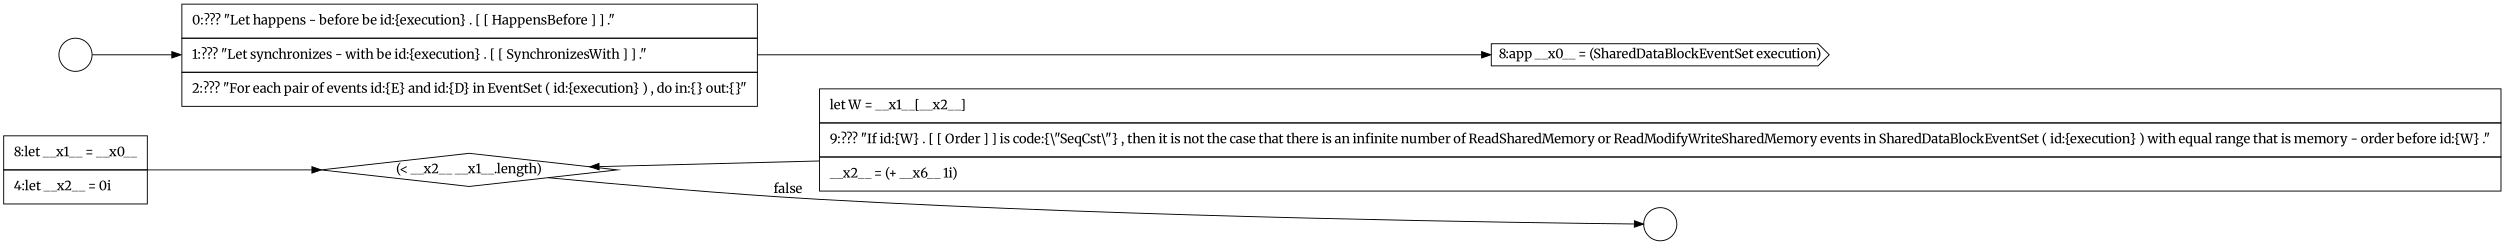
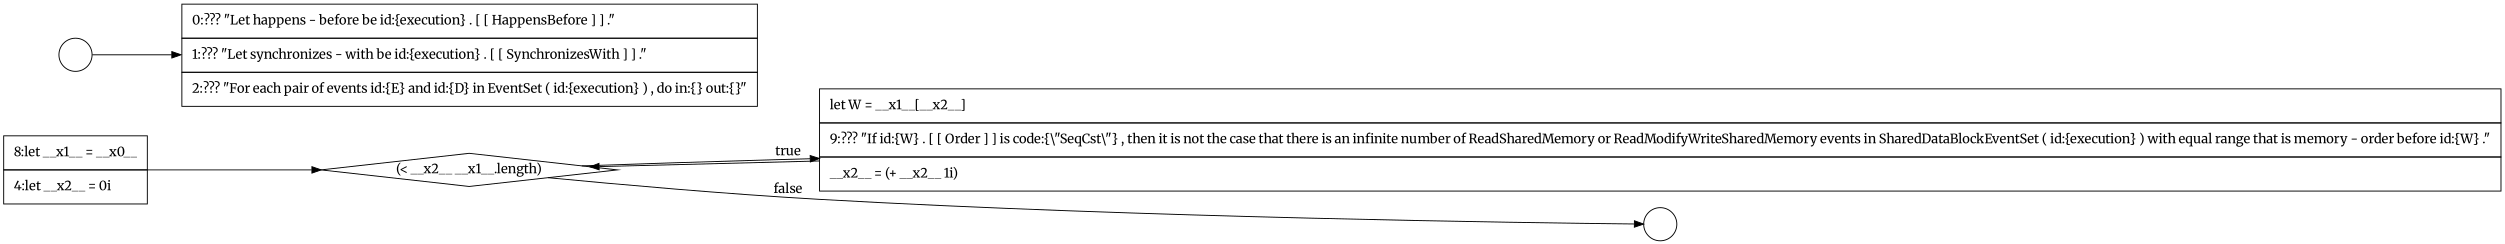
node "8:app __x0__ = (SharedDataBlockEventSet execution)": removed
edge "(< __x2__ __x1__.length)" -> "let W = __x1__[__x2__]": added, label "true"
node "let W = __x1__[__x2__]": text "__x2__ = (+ __x6__ 1i)" -> "__x2__ = (+ __x2__ 1i)"
